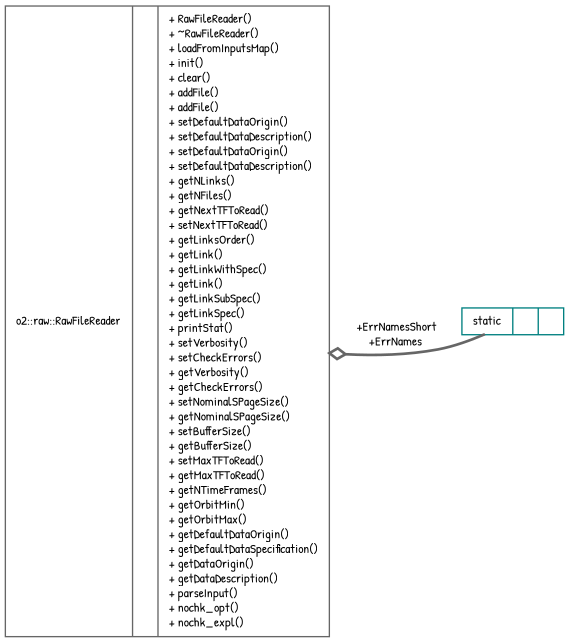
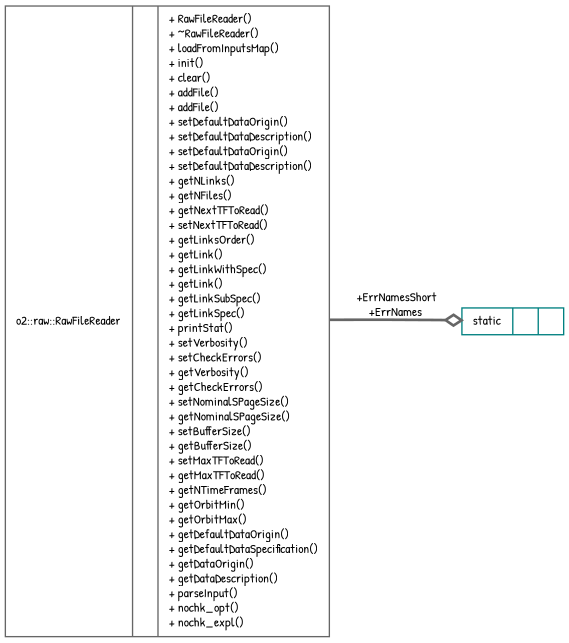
edge "static" -> "o2::raw::RawFileReader": reversed
